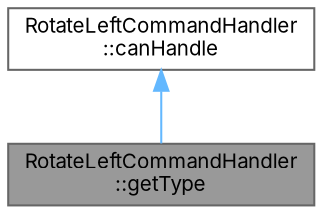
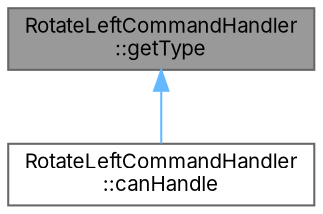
edge "RotateLeftCommandHandler ::getType" -> "RotateLeftCommandHandler ::canHandle": reversed
